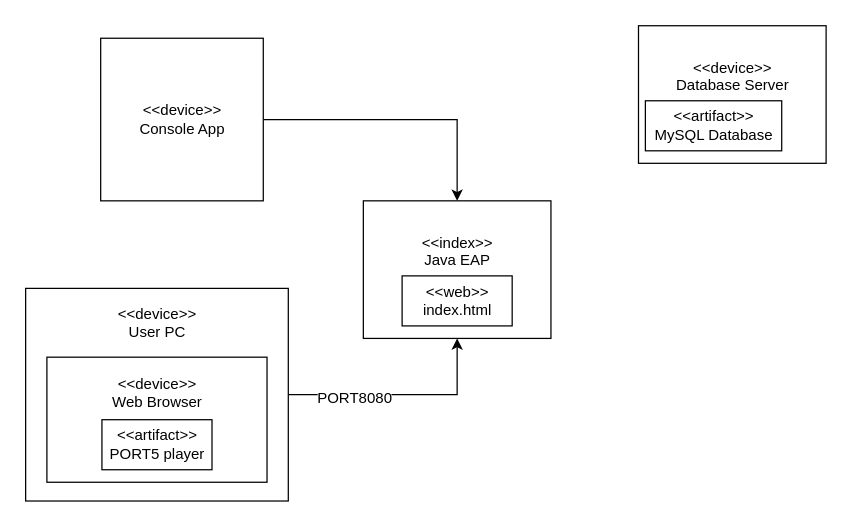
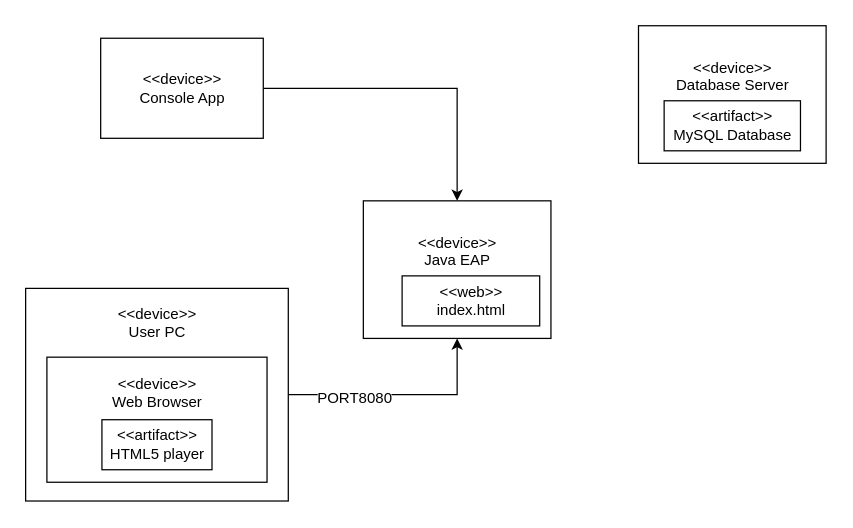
node "<<device>> Console App": size 163x163 -> 163x100
node "<<artifact>> MySQL Database": moved (713, 126) -> (732, 126)
node "<<index>> Java EAP": label "<<index>> Java EAP" -> "<<device>> Java EAP"
node "<<web>> index.html": size 110x50 -> 138x50
node "<<artifact>> PORT5 player": label "<<artifact>> PORT5 player" -> "<<artifact>> HTML5 player"
